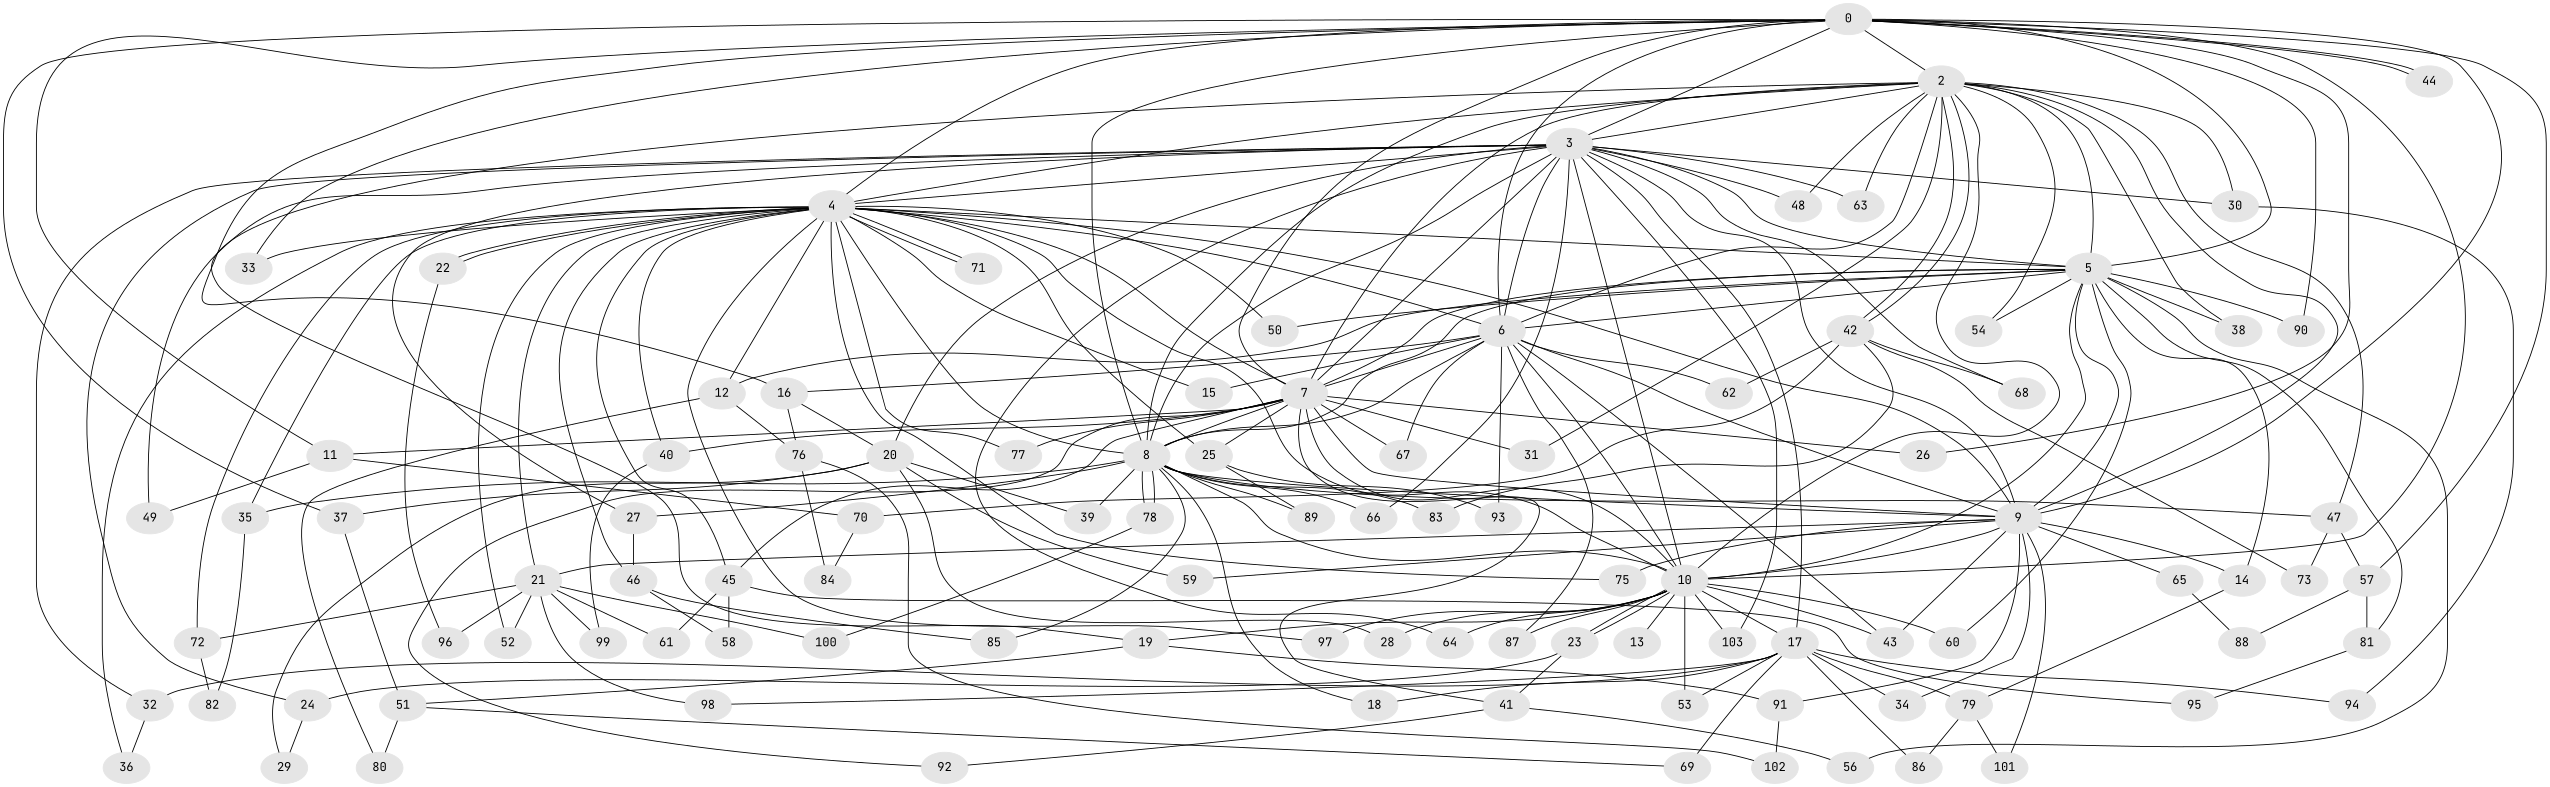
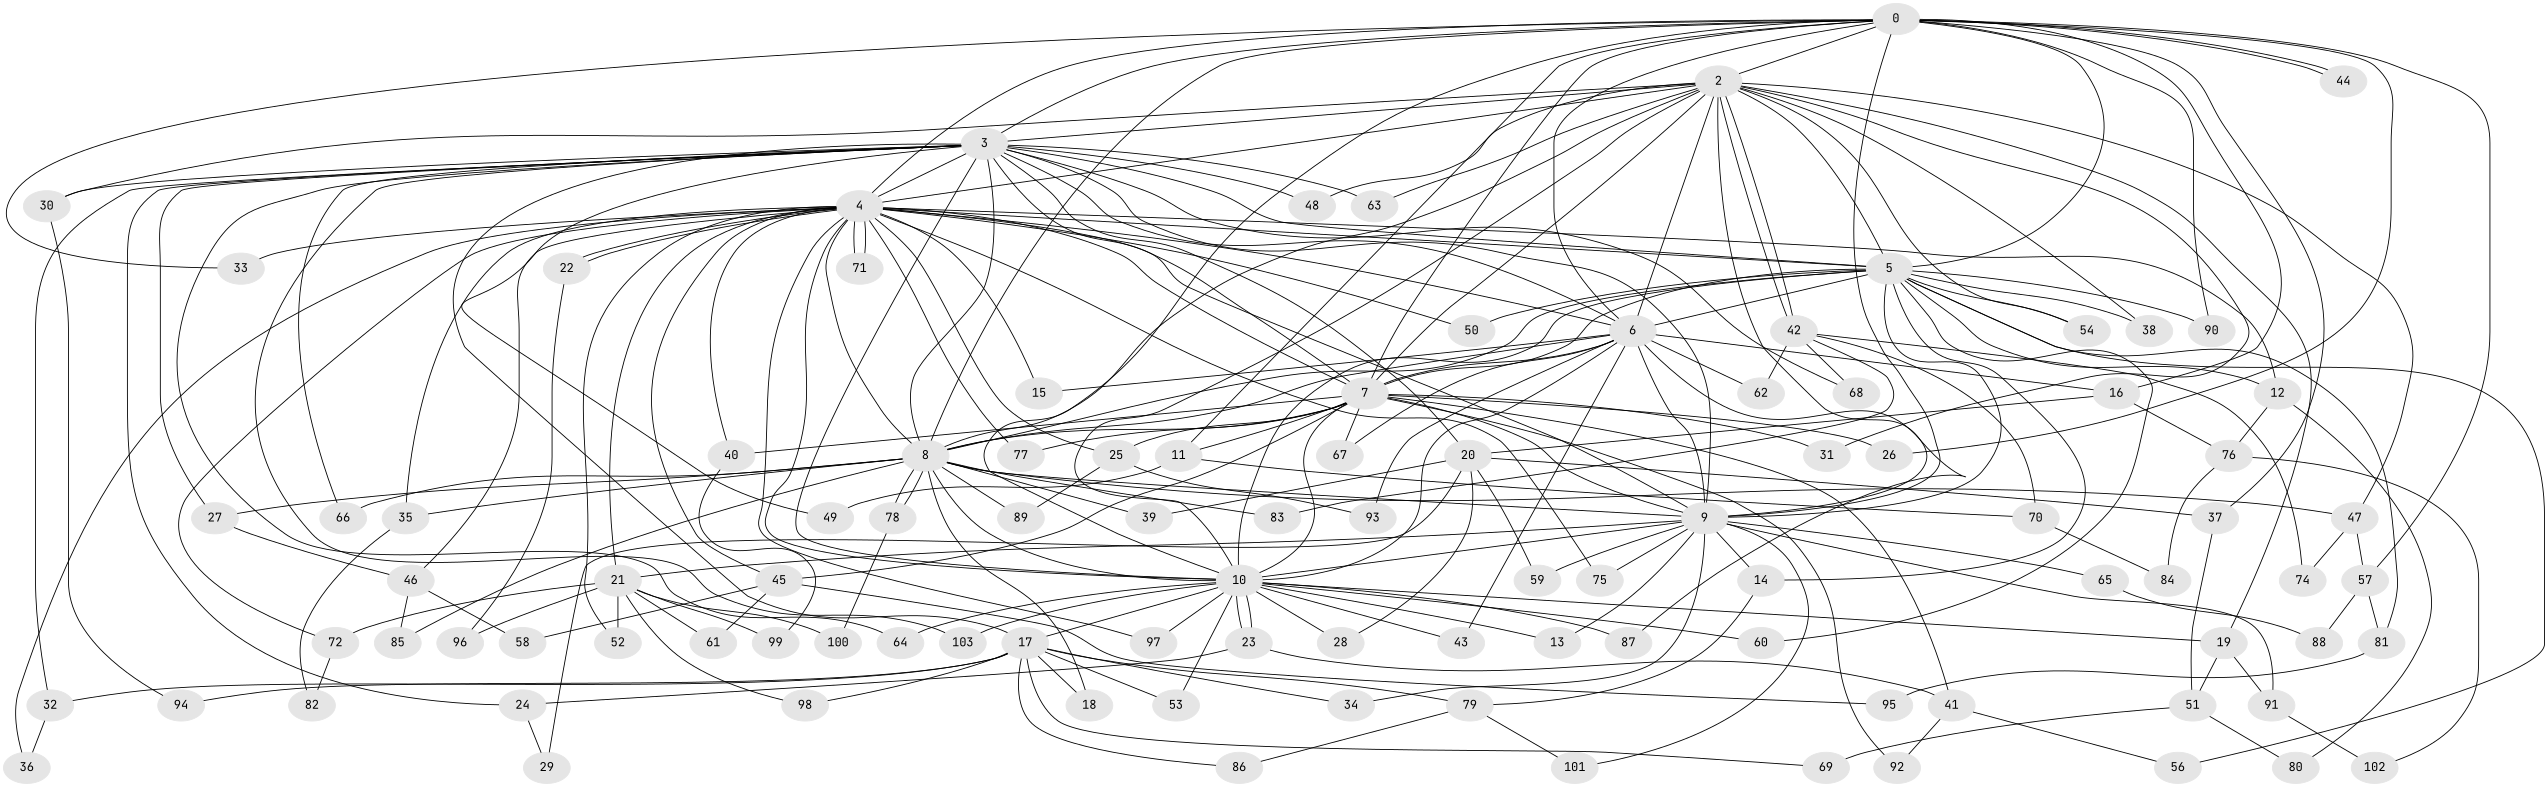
edge "9" -- "43": now "9" -- "13"
node "73": label "73" -> "74"
